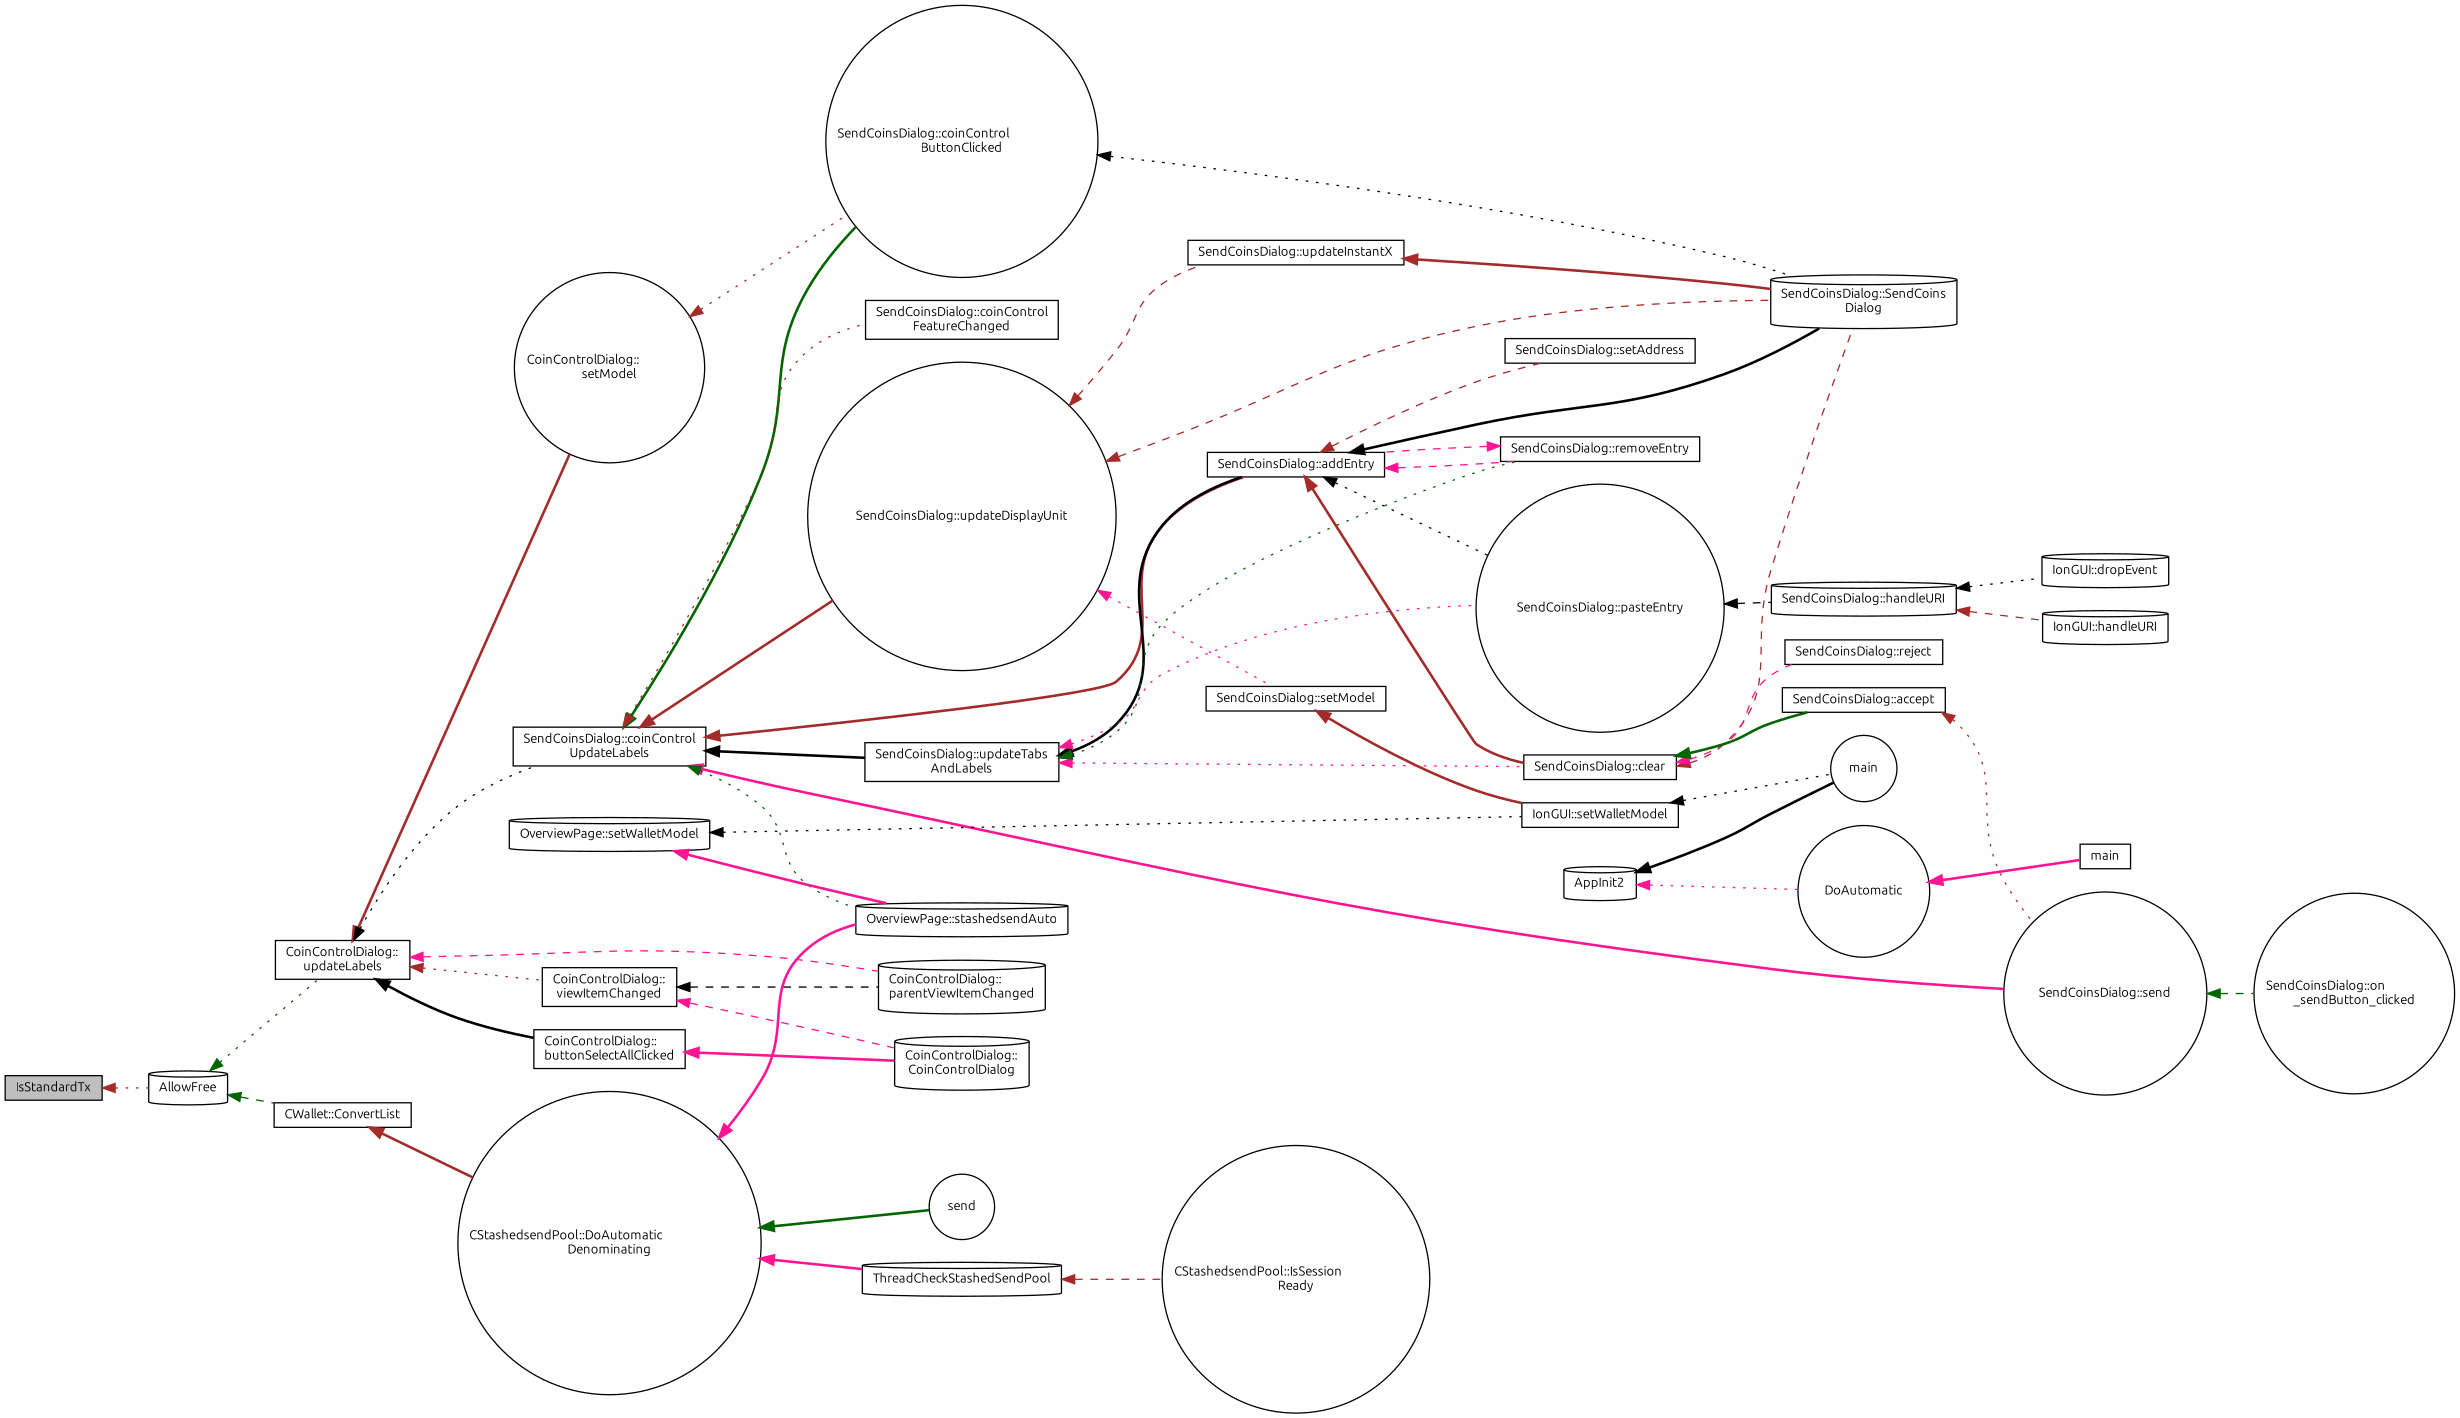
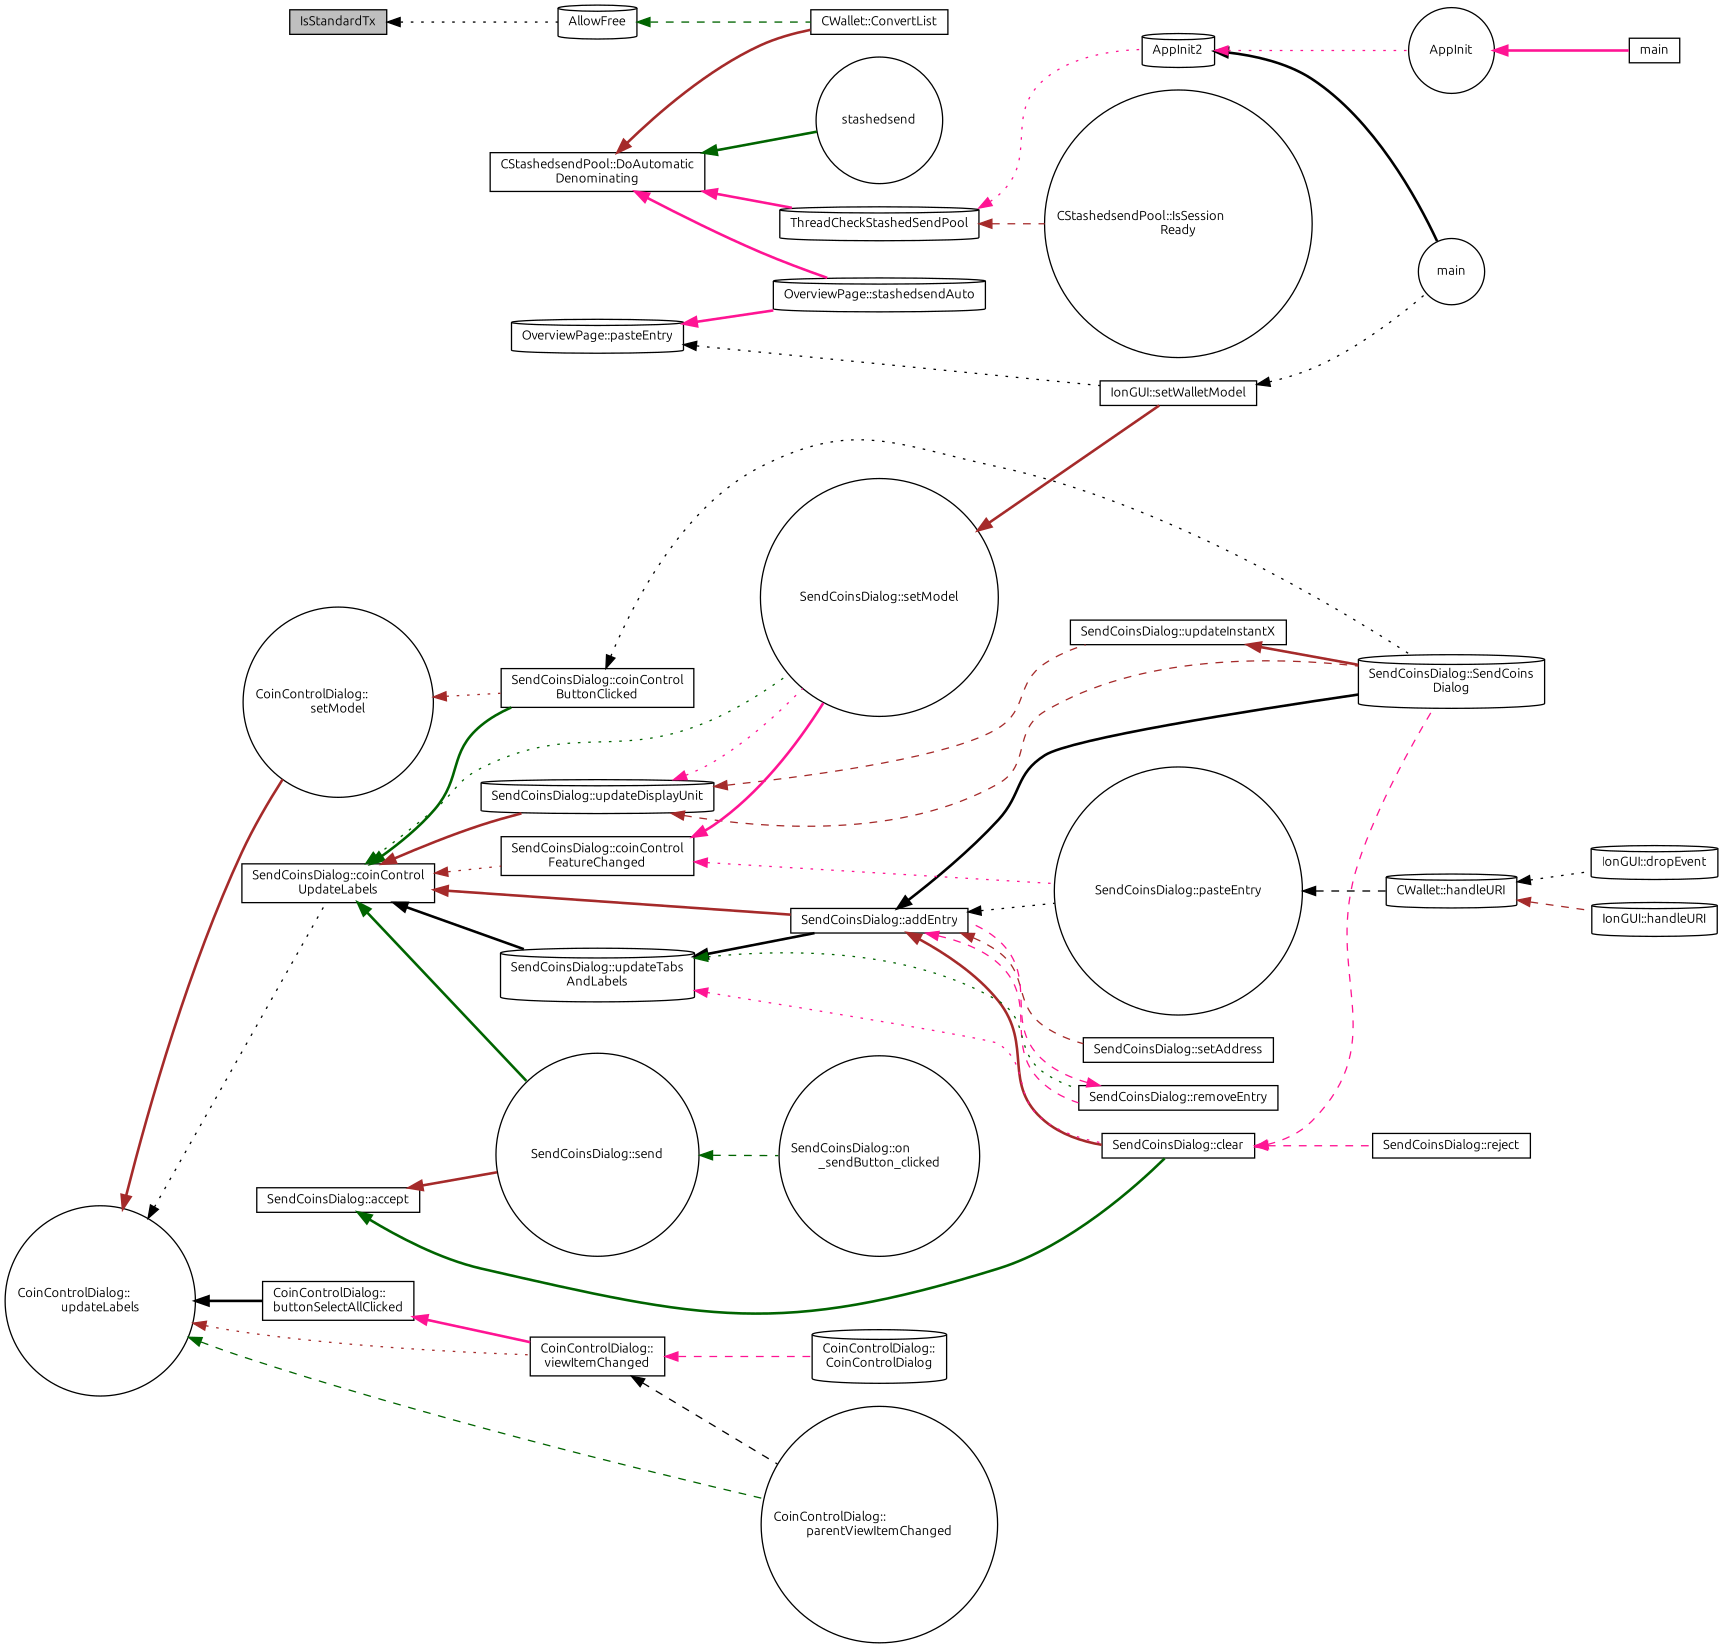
edge "AppInit2" -> "ThreadCheckStashedSendPool": added
node "SendCoinsDialog::coinControl ButtonClicked": shape circle -> box
node "SendCoinsDialog::updateDisplayUnit": shape circle -> cylinder
edge "SendCoinsDialog::SendCoins Dialog" -> "SendCoinsDialog::clear": color brown -> deeppink
node "SendCoinsDialog::handleURI": label "SendCoinsDialog::handleURI" -> "CWallet::handleURI"
edge "SendCoinsDialog::pasteEntry" -> "SendCoinsDialog::updateTabs AndLabels": now "SendCoinsDialog::pasteEntry" -> "SendCoinsDialog::coinControl FeatureChanged"
node "SendCoinsDialog::setModel": shape box -> circle
edge "SendCoinsDialog::accept" -> "SendCoinsDialog::clear": reversed
node "SendCoinsDialog::updateTabs AndLabels": shape box -> cylinder
edge "SendCoinsDialog::setModel" -> "SendCoinsDialog::coinControl FeatureChanged": added
edge "SendCoinsDialog::send" -> "SendCoinsDialog::accept": style dotted -> bold
node "OverviewPage::setWalletModel": label "OverviewPage::setWalletModel" -> "OverviewPage::pasteEntry"
edge "OverviewPage::stashedsendAuto" -> "SendCoinsDialog::coinControl UpdateLabels": now "SendCoinsDialog::setModel" -> "SendCoinsDialog::coinControl UpdateLabels"
node "DoAutomatic": label "DoAutomatic" -> "AppInit"
edge "SendCoinsDialog::send" -> "SendCoinsDialog::coinControl UpdateLabels": color deeppink -> darkgreen
edge "CoinControlDialog:: parentViewItemChanged" -> "CoinControlDialog:: updateLabels": color deeppink -> darkgreen
node "CoinControlDialog:: updateLabels": shape box -> circle
node "CoinControlDialog:: parentViewItemChanged": shape cylinder -> circle
edge "CoinControlDialog:: updateLabels" -> "AllowFree": removed
edge "CoinControlDialog:: CoinControlDialog" -> "CoinControlDialog:: buttonSelectAllClicked": now "CoinControlDialog:: viewItemChanged" -> "CoinControlDialog:: buttonSelectAllClicked"
edge "AllowFree" -> "IsStandardTx": color brown -> black
edge "CStashedsendPool::DoAutomatic Denominating" -> "CWallet::ConvertList": reversed
node "send": label "send" -> "stashedsend"
node "CStashedsendPool::DoAutomatic Denominating": shape circle -> box
